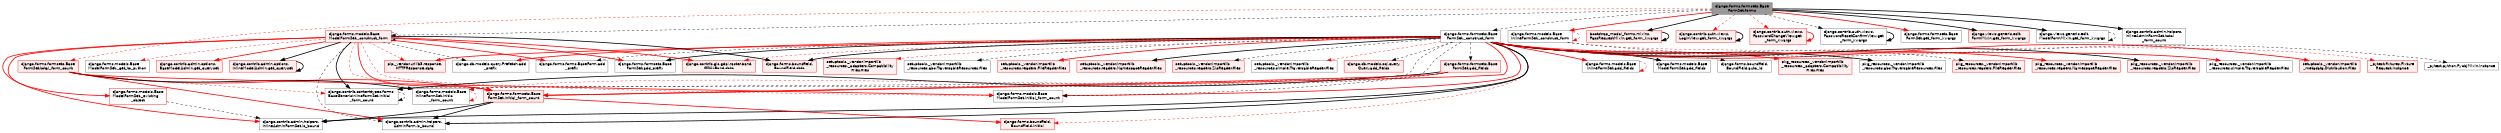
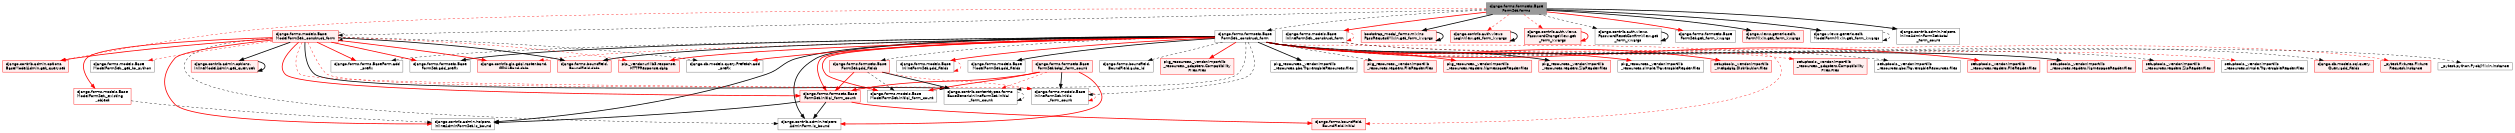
edge "django.forms.formsets.Base FormSet.forms" -> "django.forms.formsets.Base FormSet.total_form_count": now "django.forms.formsets.Base FormSet.forms" -> "django.contrib.admin.options. BaseModelAdmin.get_queryset"
